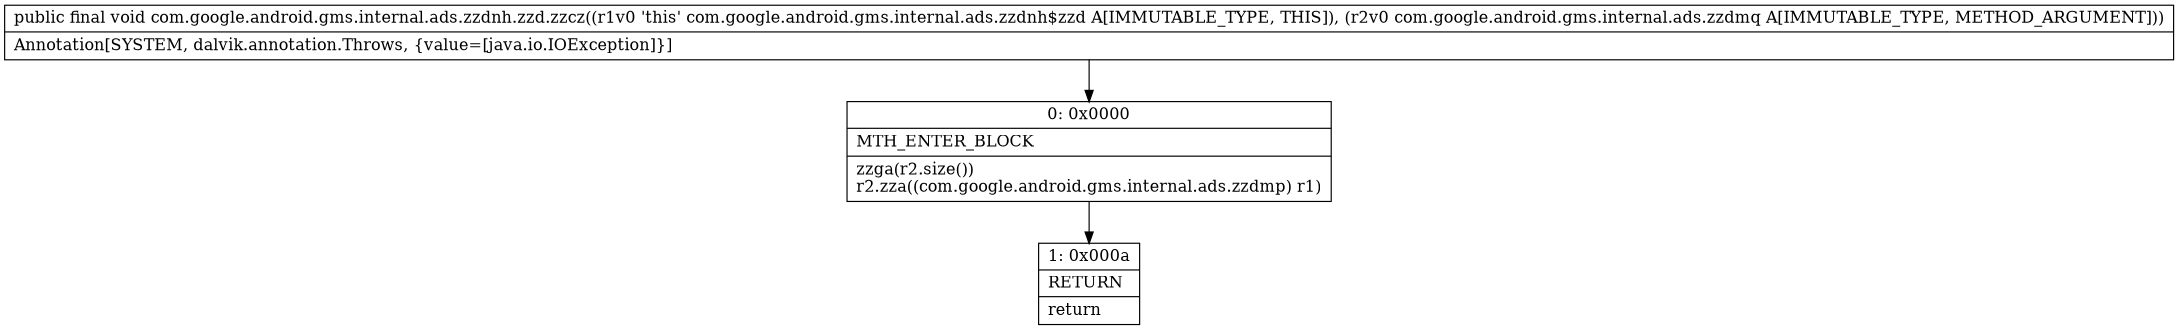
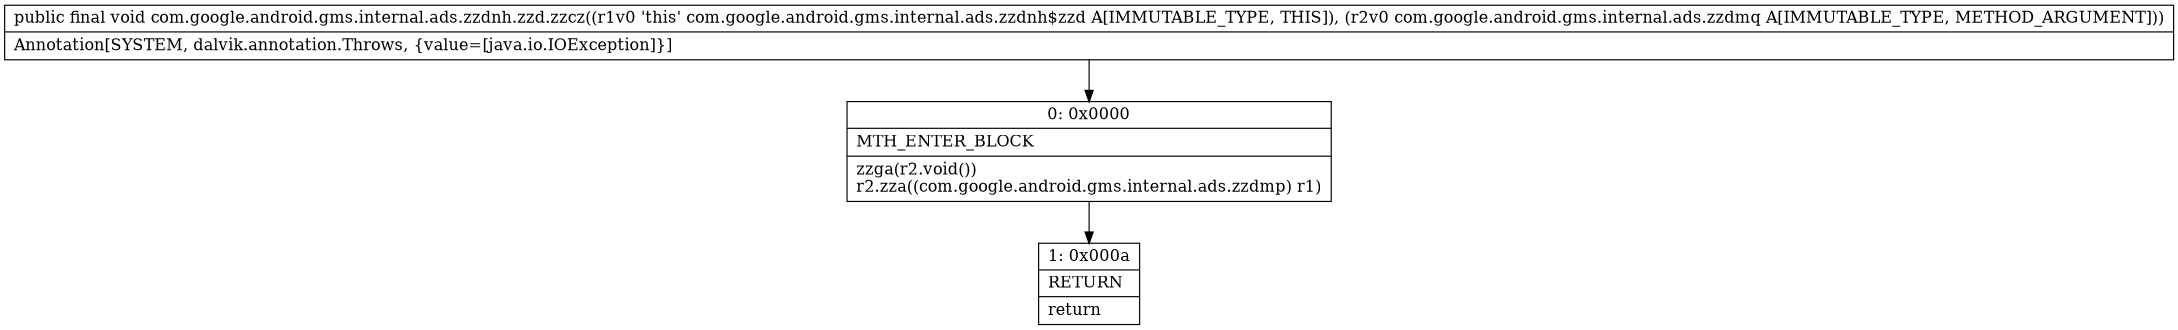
node "0: 0x0000": text "zzga(r2.size())" -> "zzga(r2.void())"
